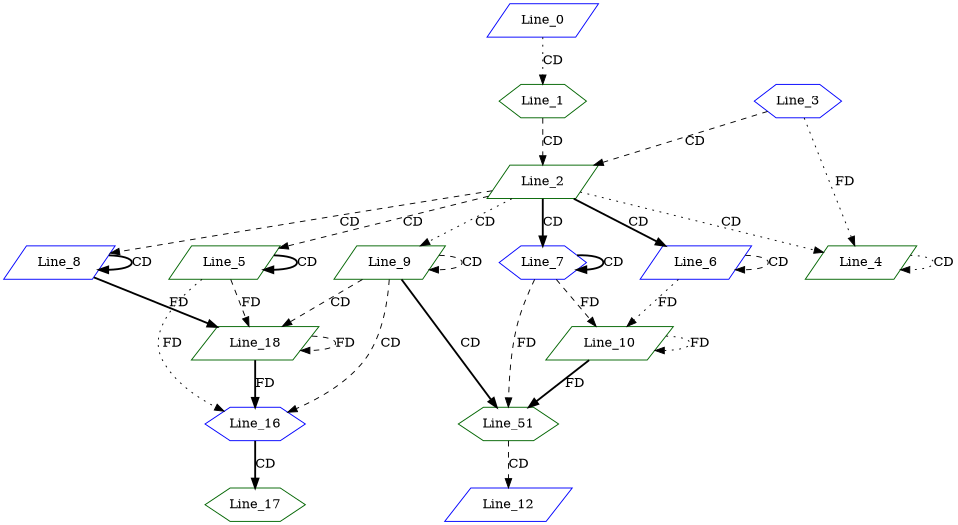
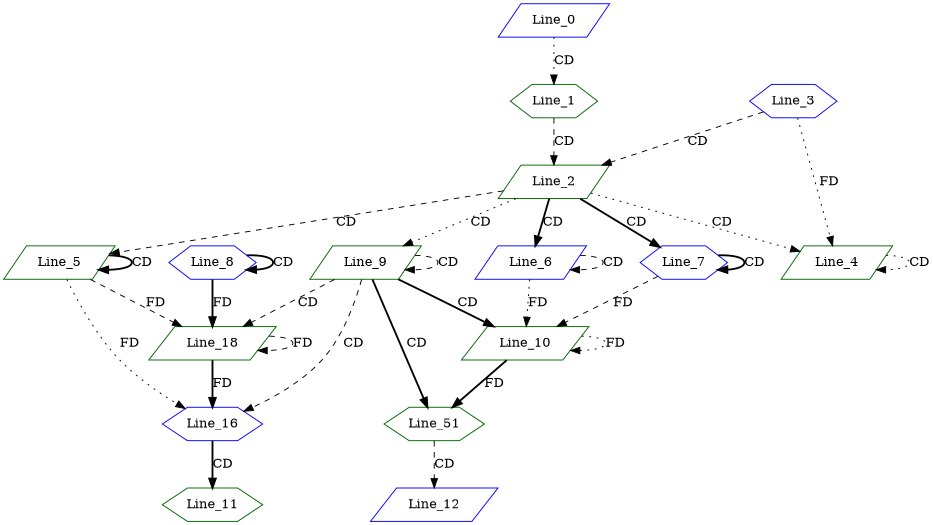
edge "Line_2" -> "Line_8": removed, label "CD"
node "Line_8": shape parallelogram -> hexagon
edge "Line_9" -> "Line_10": added, label "CD"
edge "Line_7" -> "Line_51": removed, label "FD"
node "Line_17": label "Line_17" -> "Line_11"
